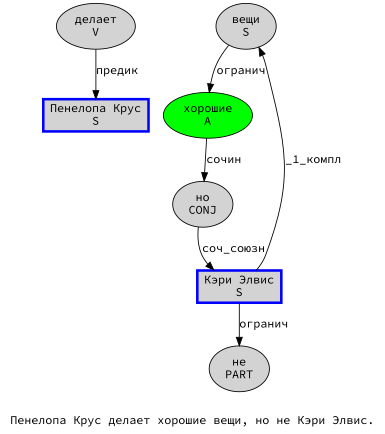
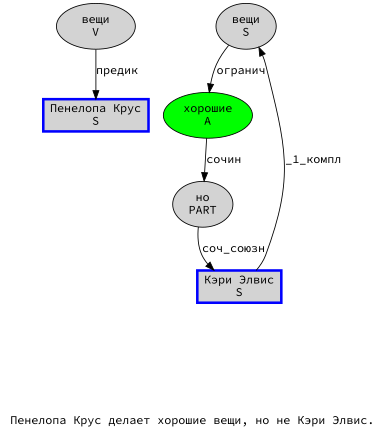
node "делает V": label "делает V" -> "вещи V"
node "но CONJ": label "но CONJ" -> "но PART"
node "не PART": removed
